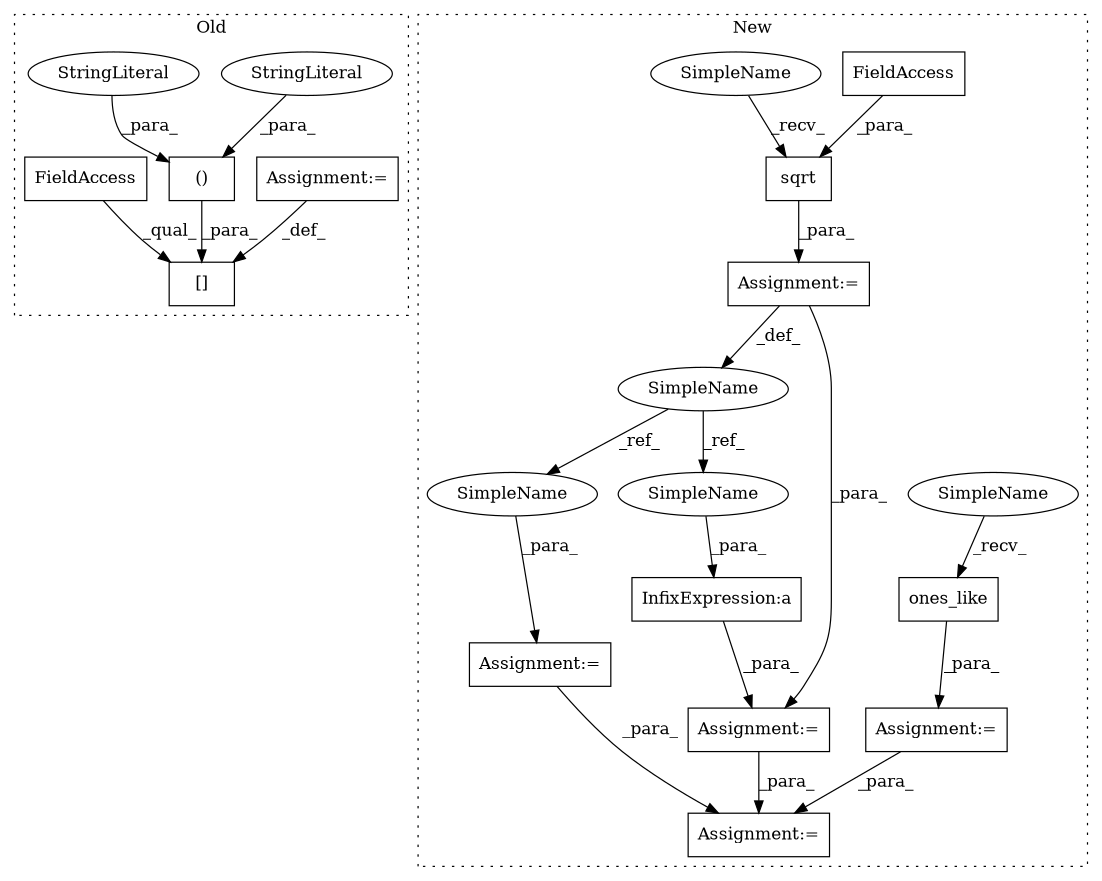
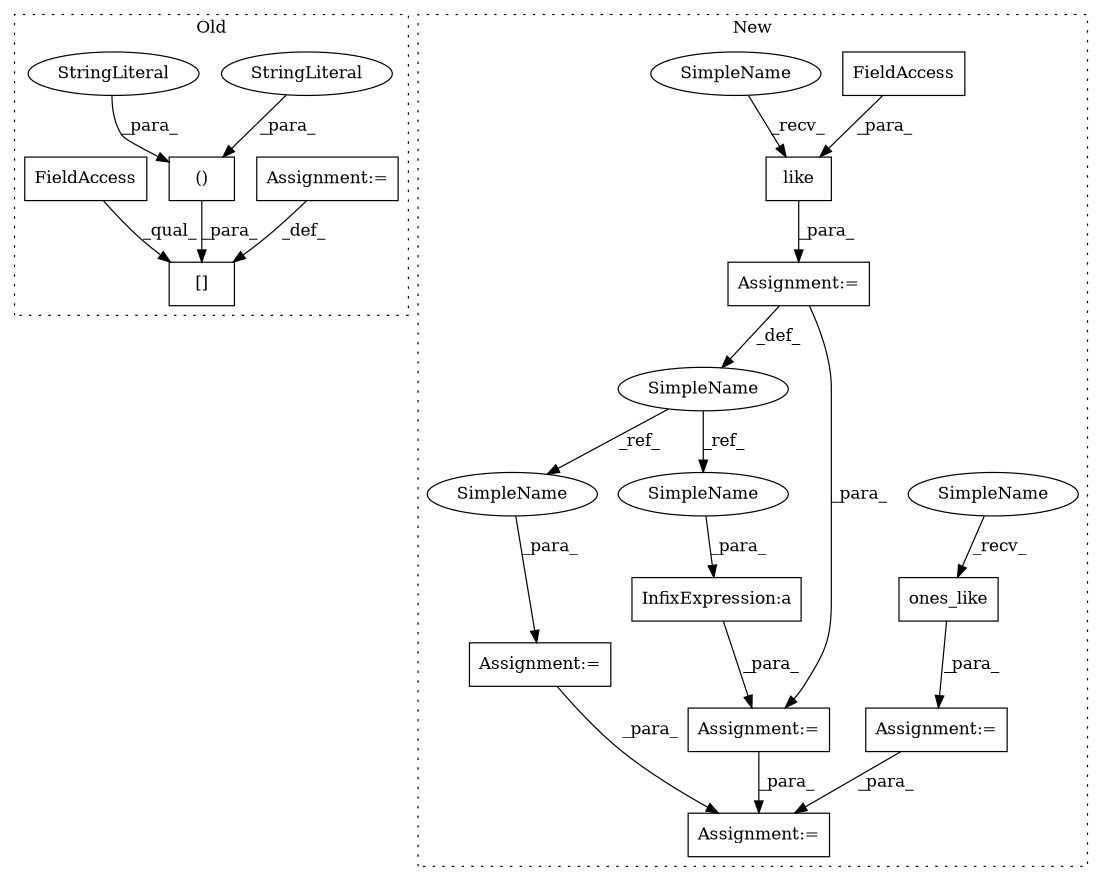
node "sqrt": label "sqrt" -> "like"
